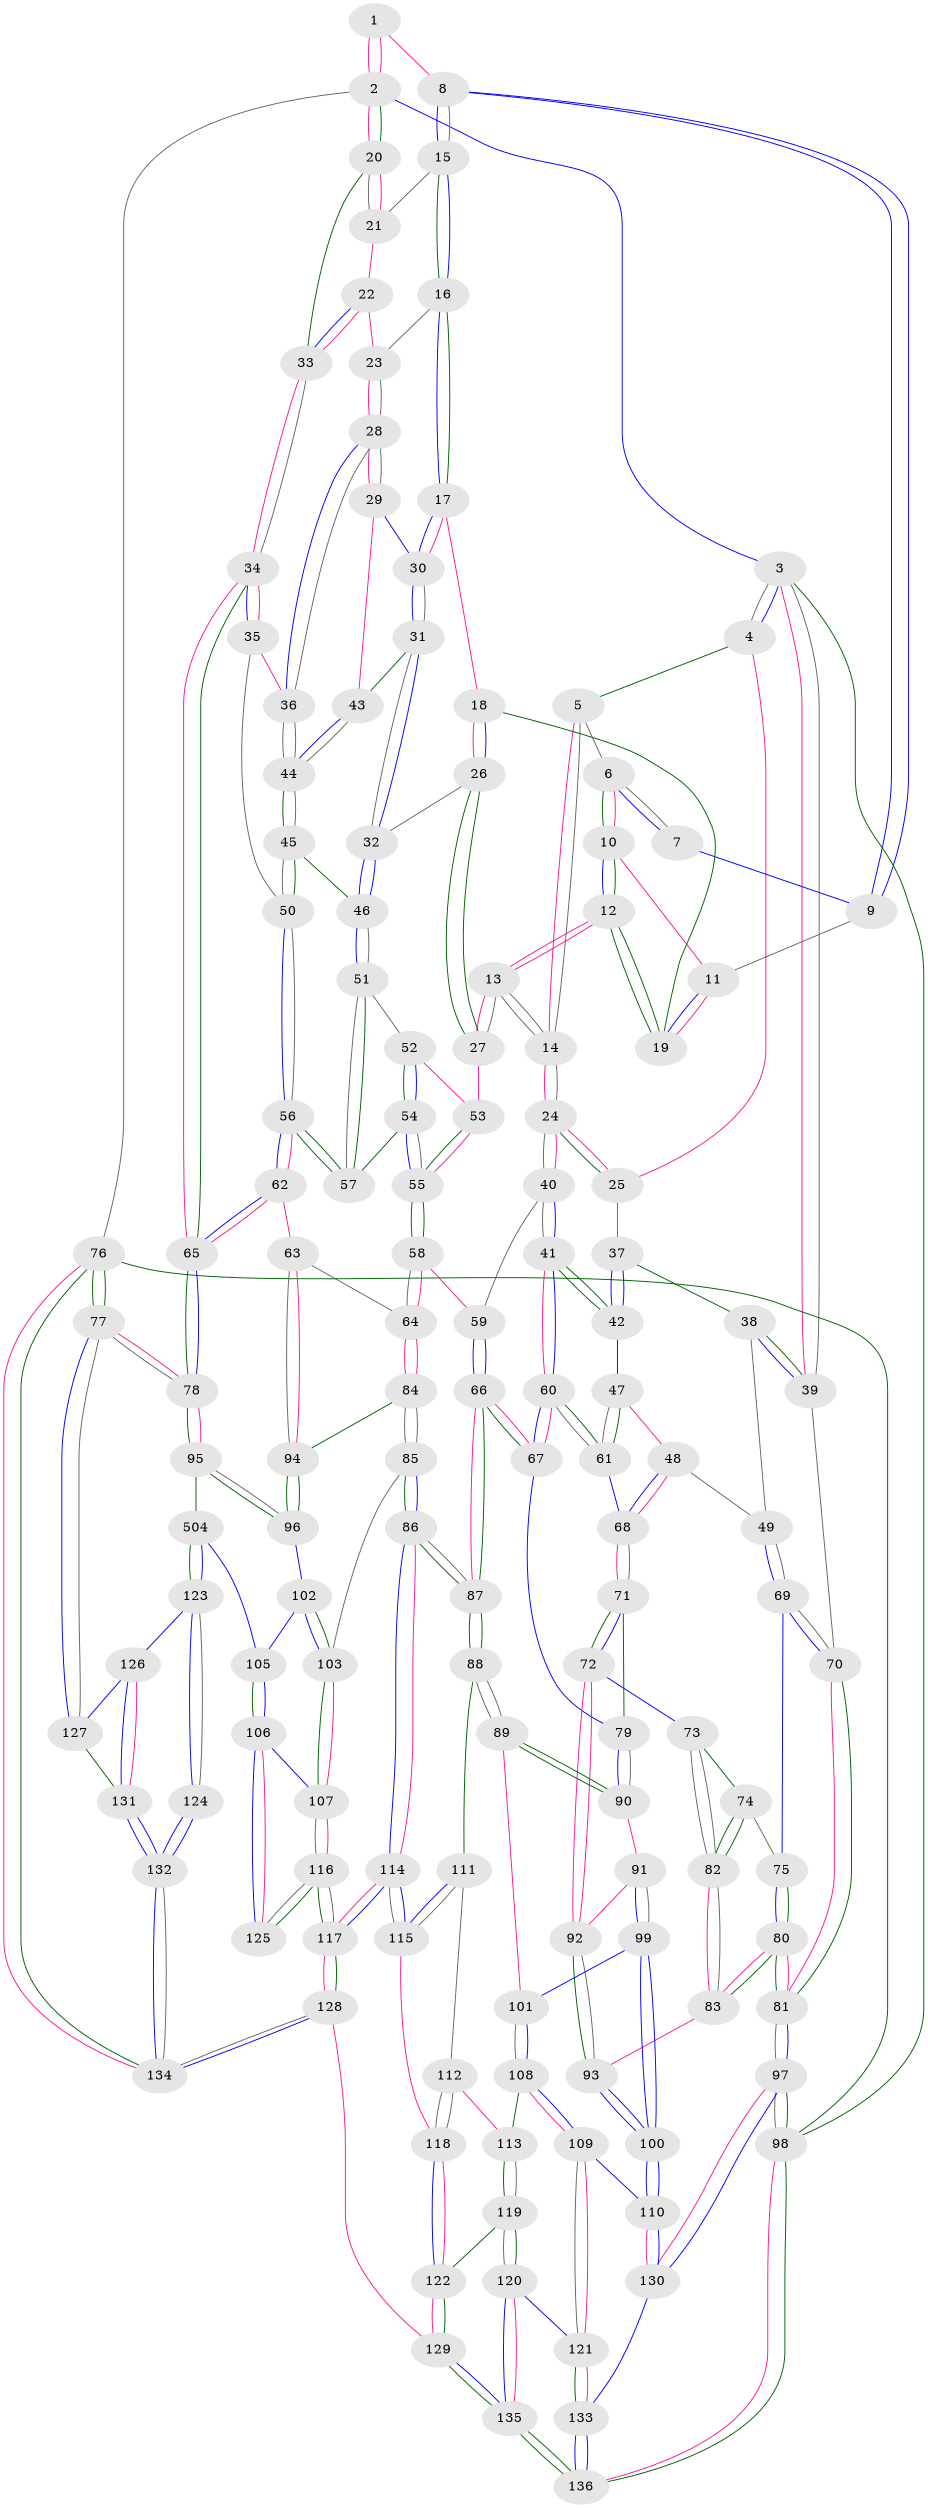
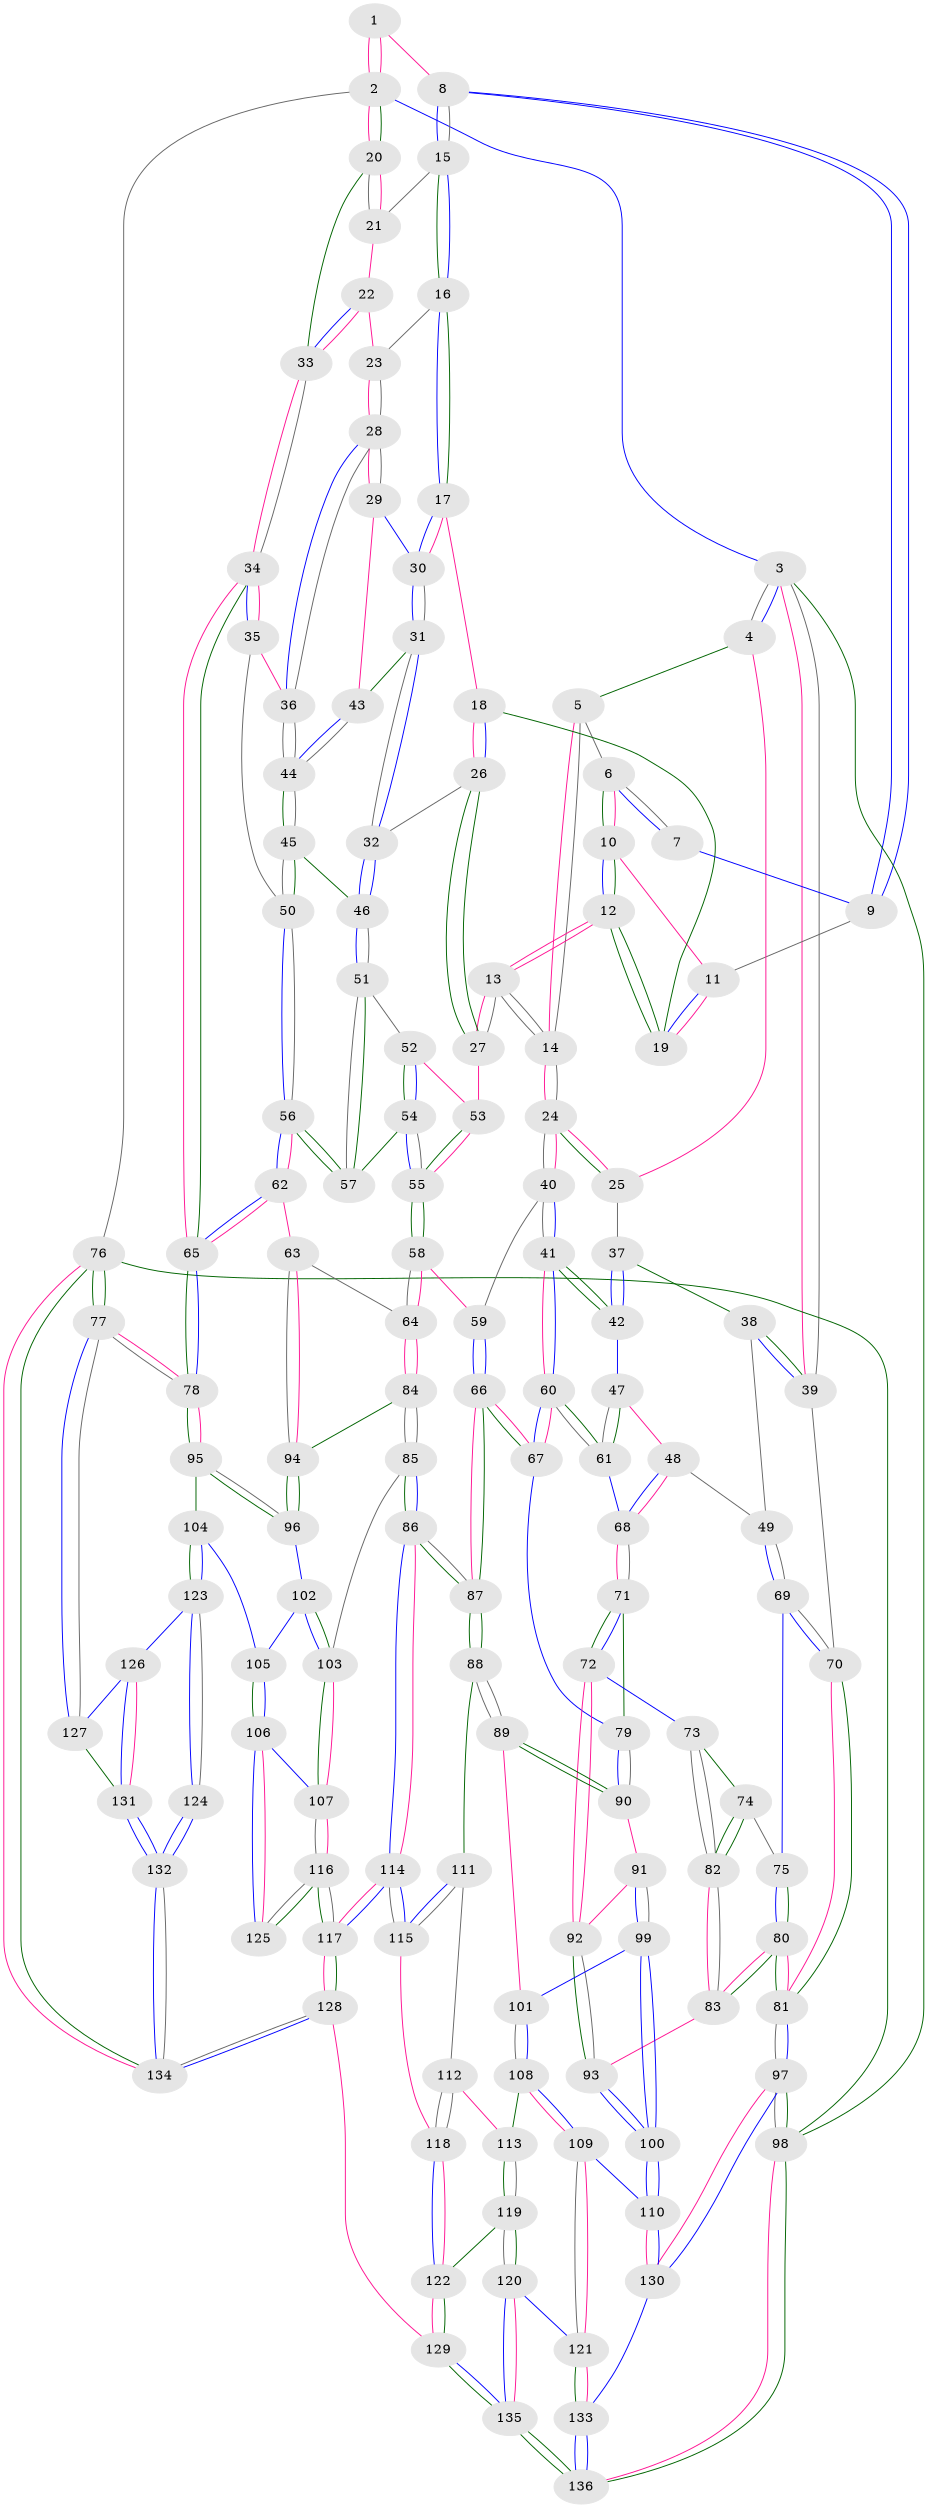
node "504": label "504" -> "104"
